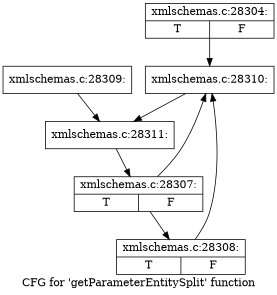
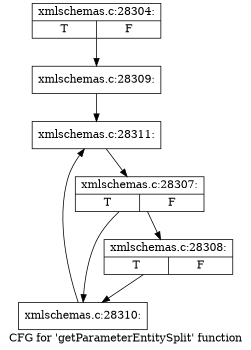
edge "xmlschemas.c:28304:" -> "xmlschemas.c:28310:": now "xmlschemas.c:28304:" -> "xmlschemas.c:28309:"
